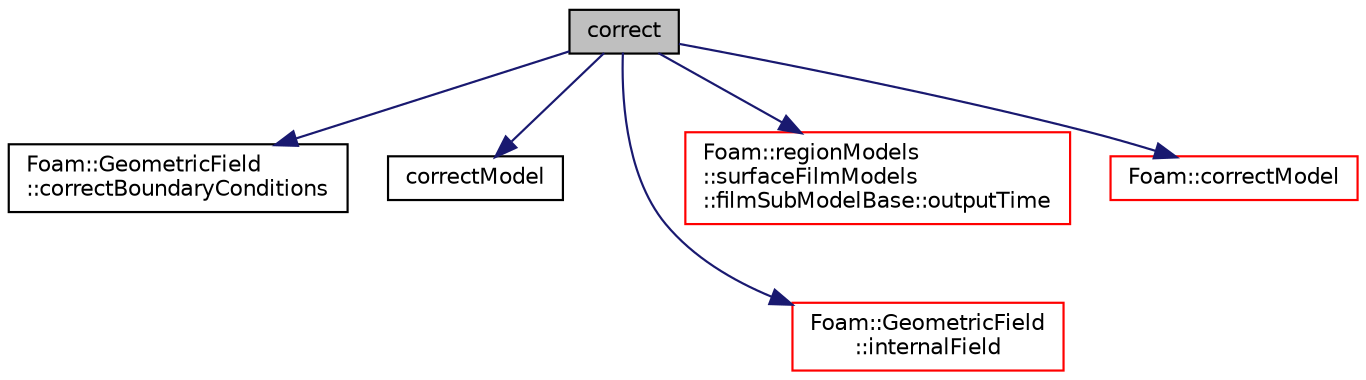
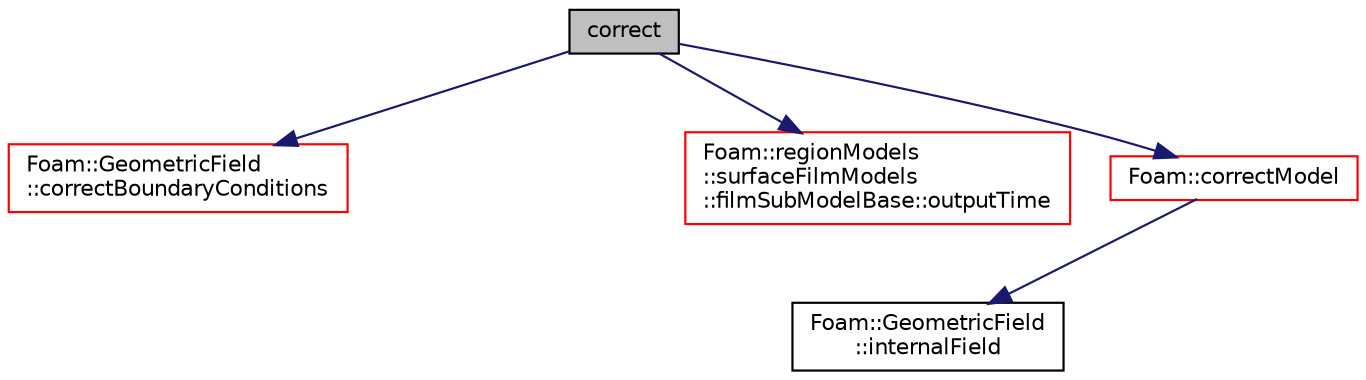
node "Foam::GeometricField ::correctBoundaryConditions": color black -> red
node "correctModel": removed
edge "correct" -> "Foam::GeometricField ::internalField": now "Foam::correctModel" -> "Foam::GeometricField ::internalField"
node "Foam::GeometricField ::internalField": color red -> black
